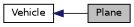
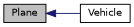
edge "Plane" -> "Vehicle": reversed
